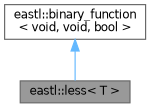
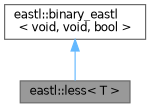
node "eastl::binary_function < void, void, bool >": label "eastl::binary_function < void, void, bool >" -> "eastl::binary_eastl < void, void, bool >"
